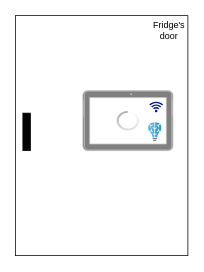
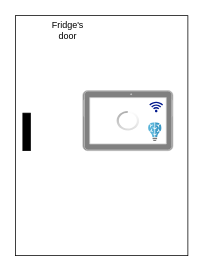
node "Fridge's door": moved (169, 30) -> (68, 30)
